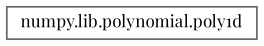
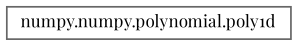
node "numpy.lib.polynomial.poly1d": label "numpy.lib.polynomial.poly1d" -> "numpy.numpy.polynomial.poly1d"
